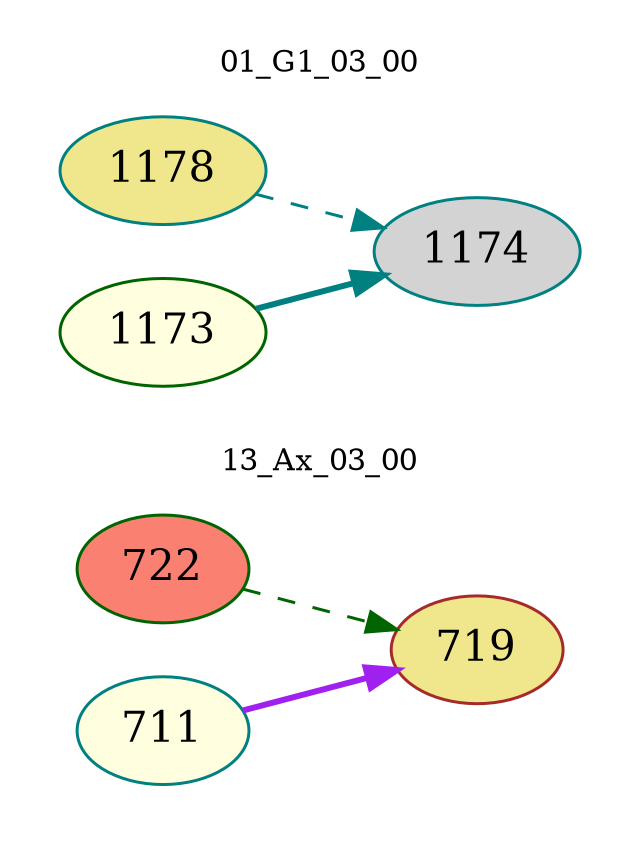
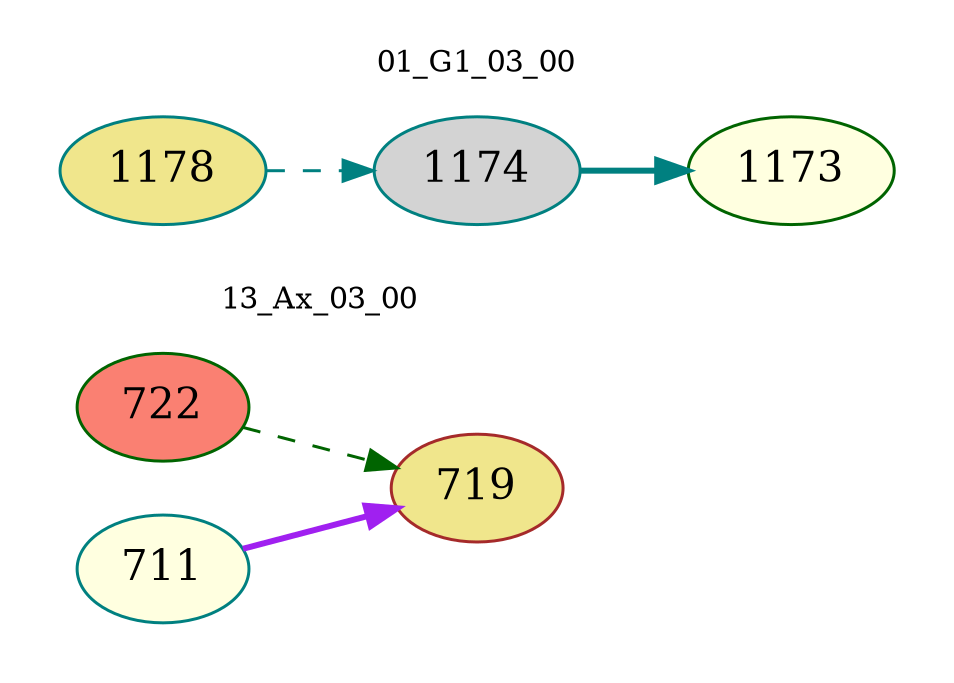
edge "1173" -> "1174": reversed
